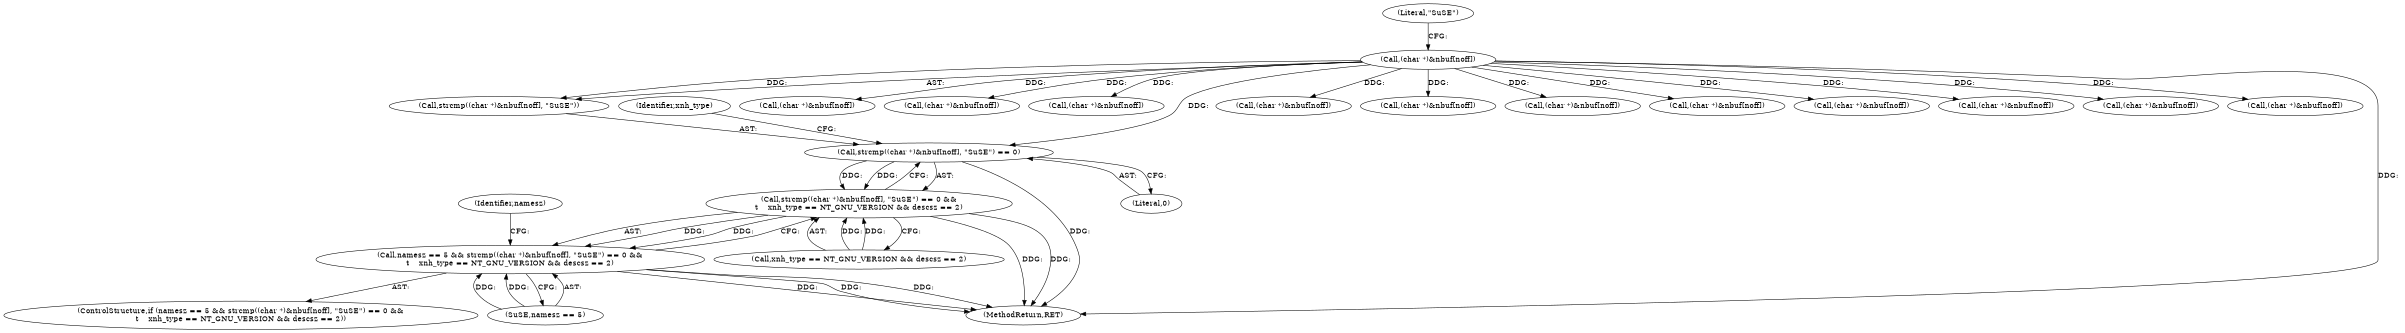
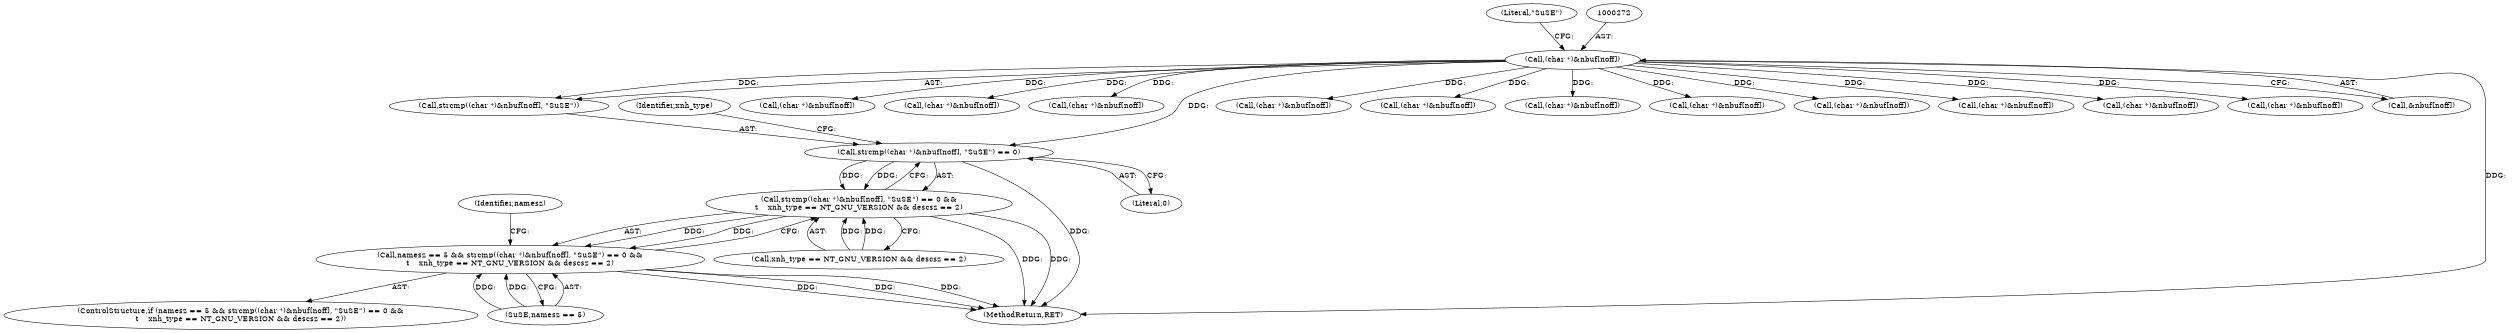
node "1000272": added
node "(Call,&nbuf[noff])": added
